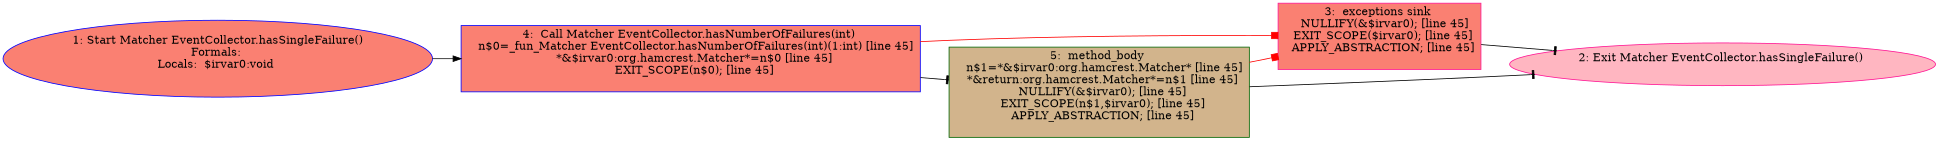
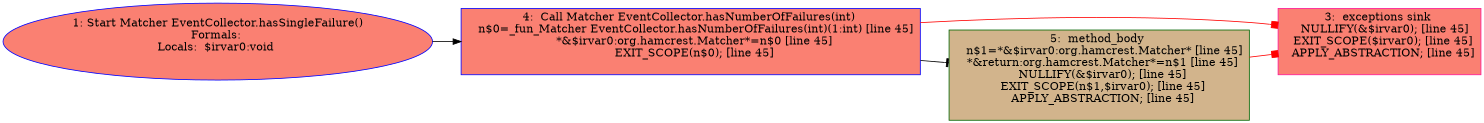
node "2: Exit Matcher EventCollector.hasSingleFailure()": removed
